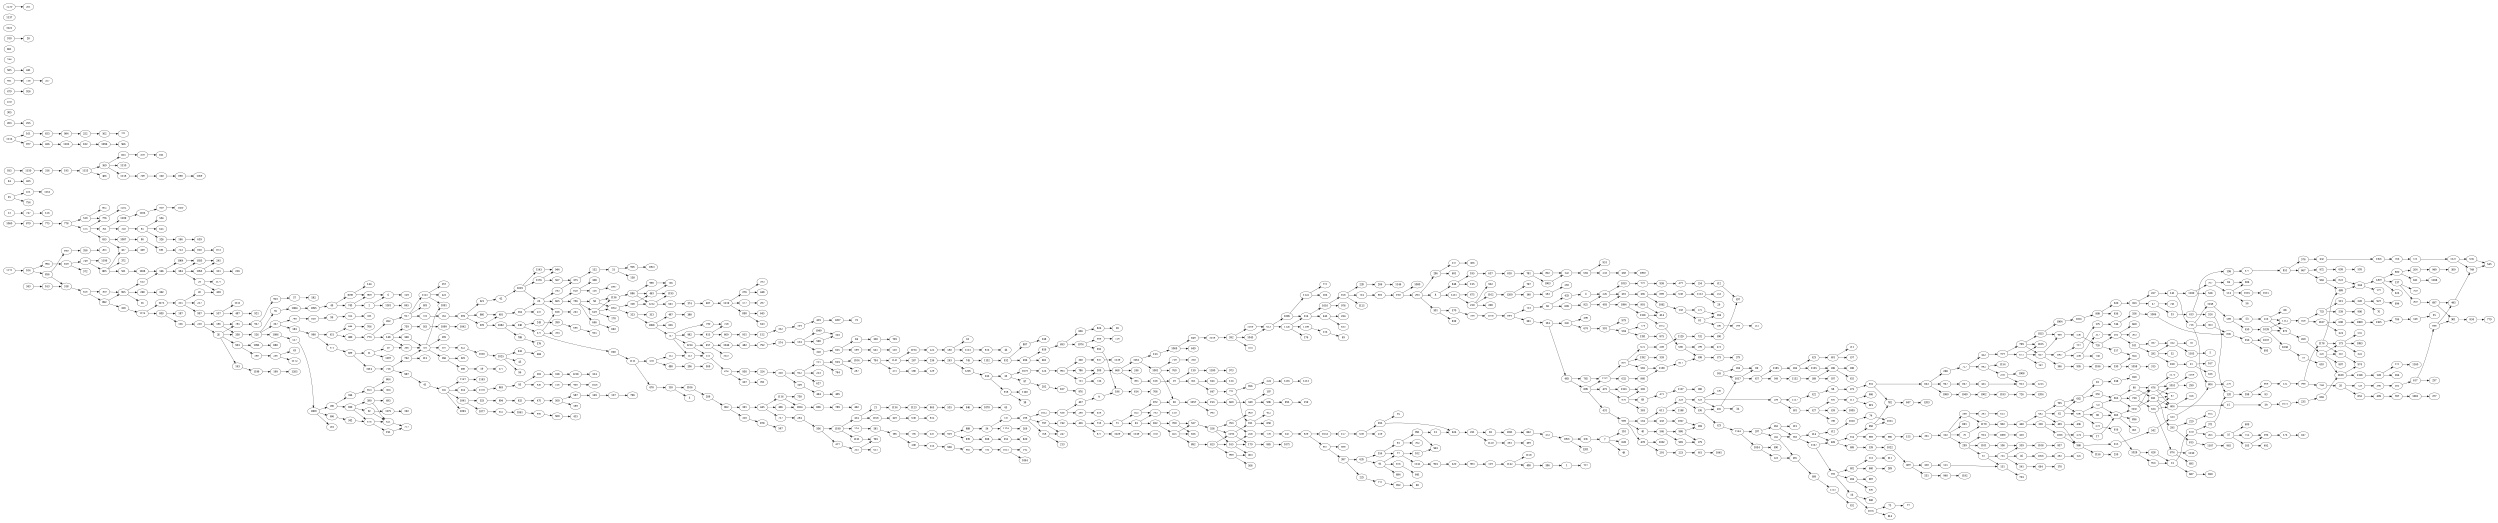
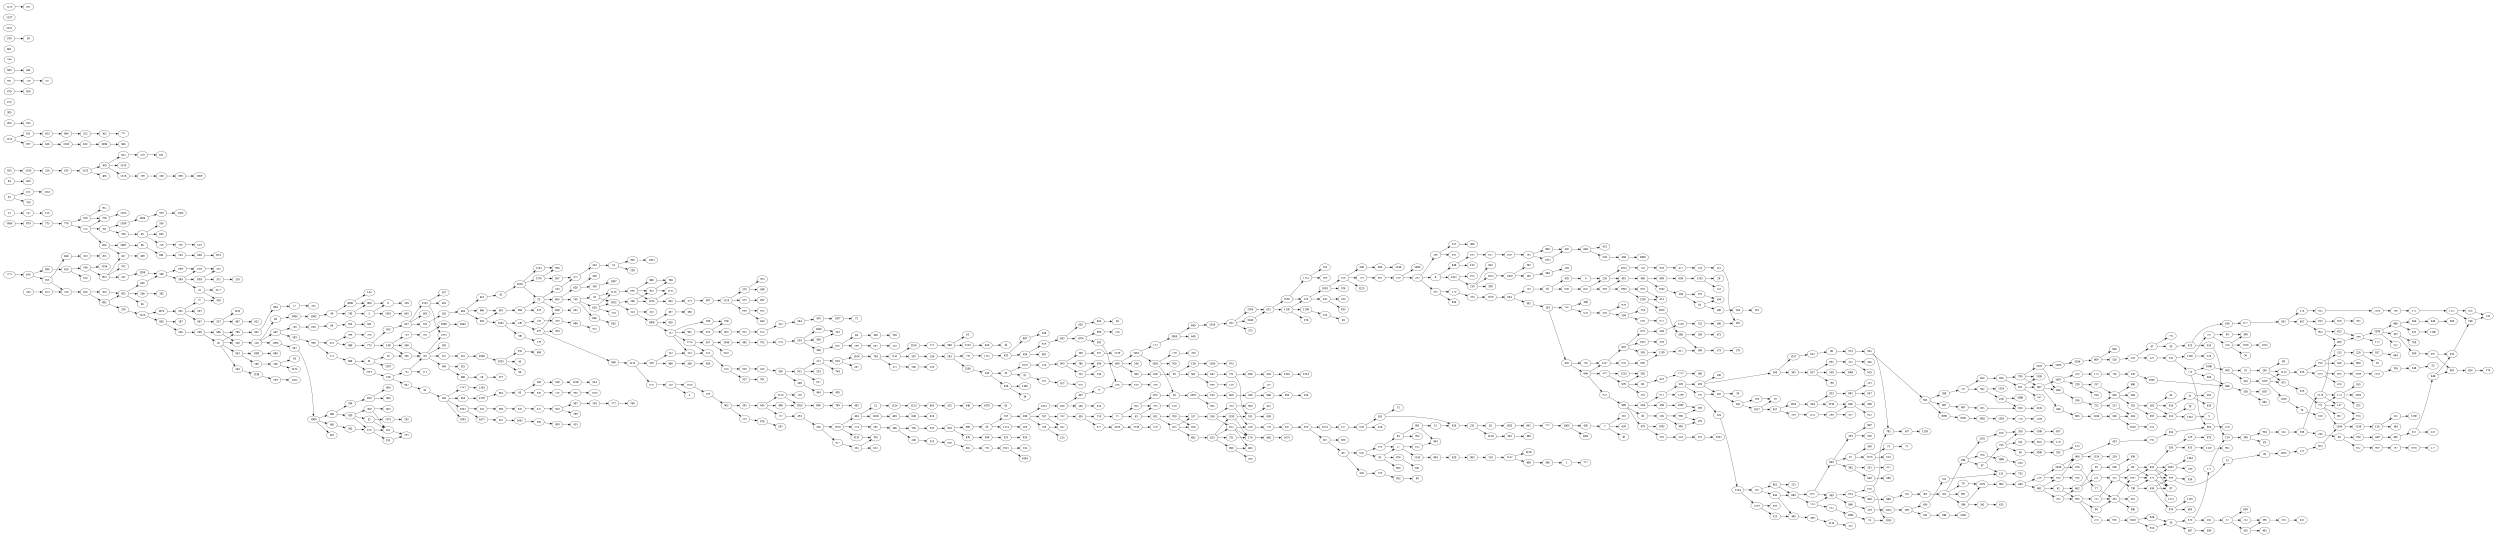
edge "402" -> "1017": now "402" -> "145"
node "751": added
